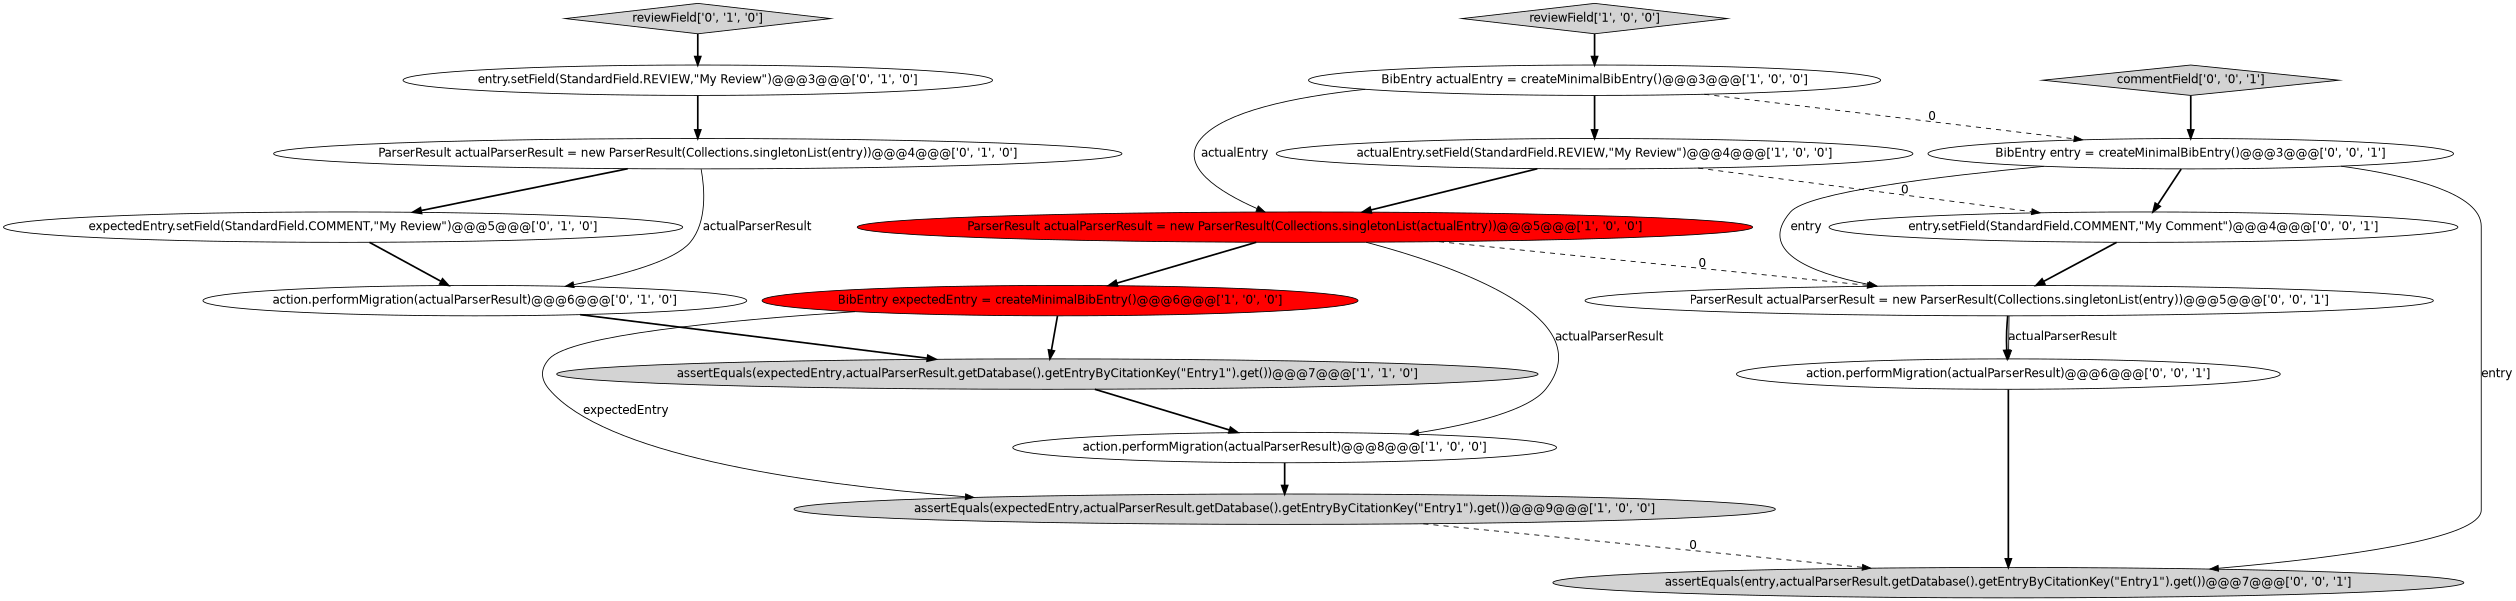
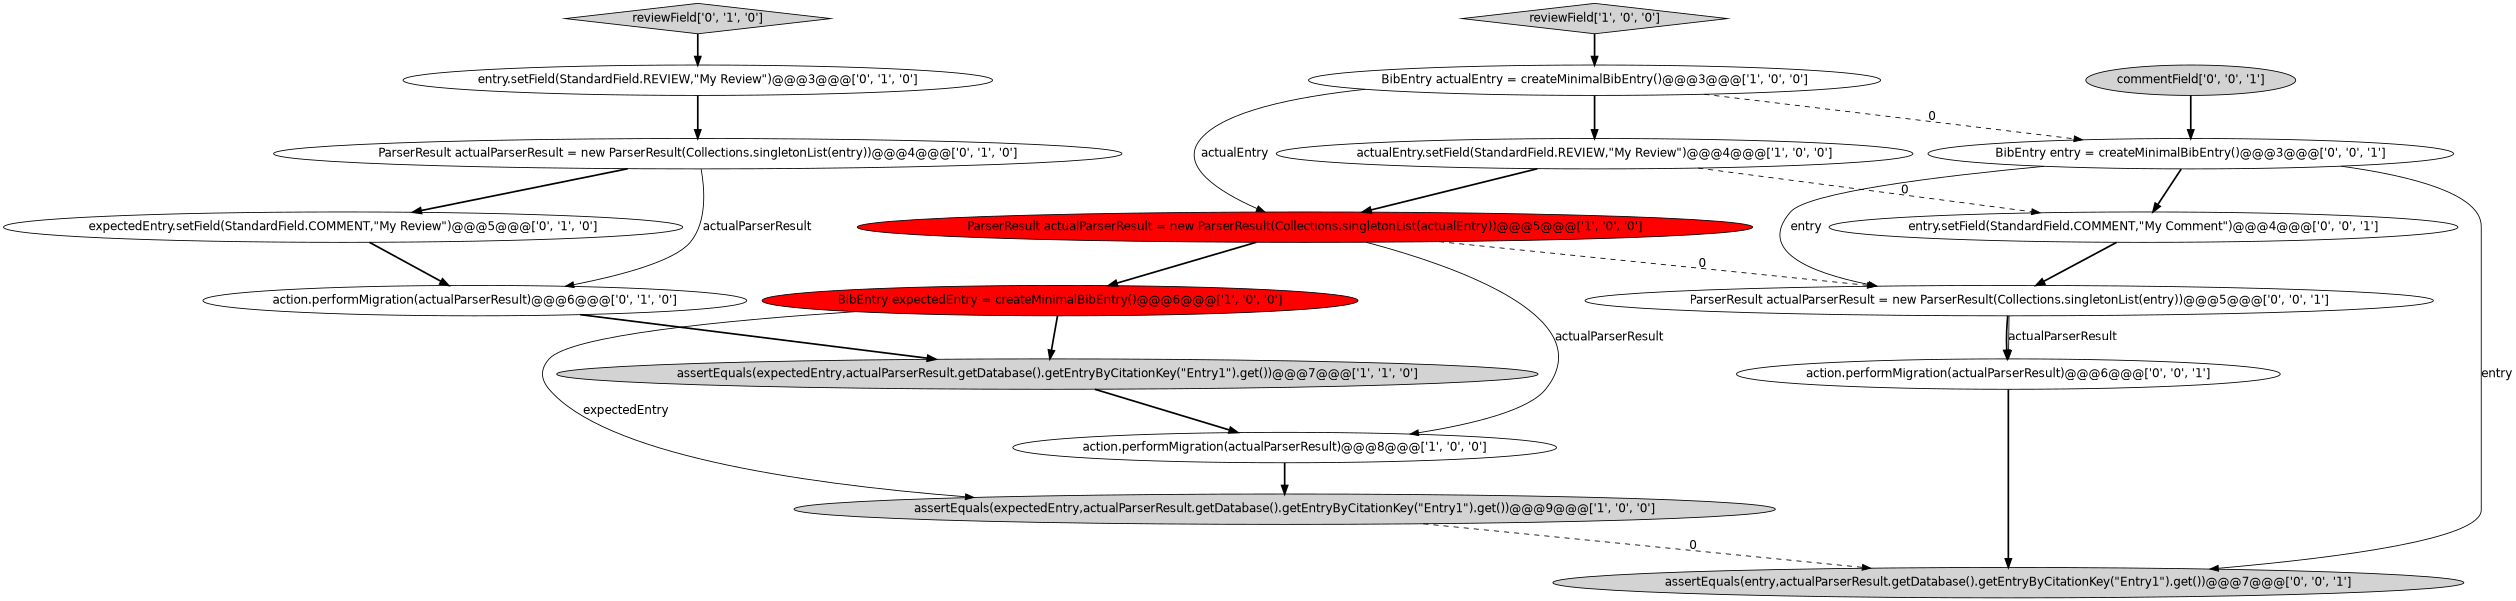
node "commentField['0', '0', '1']": shape diamond -> ellipse
